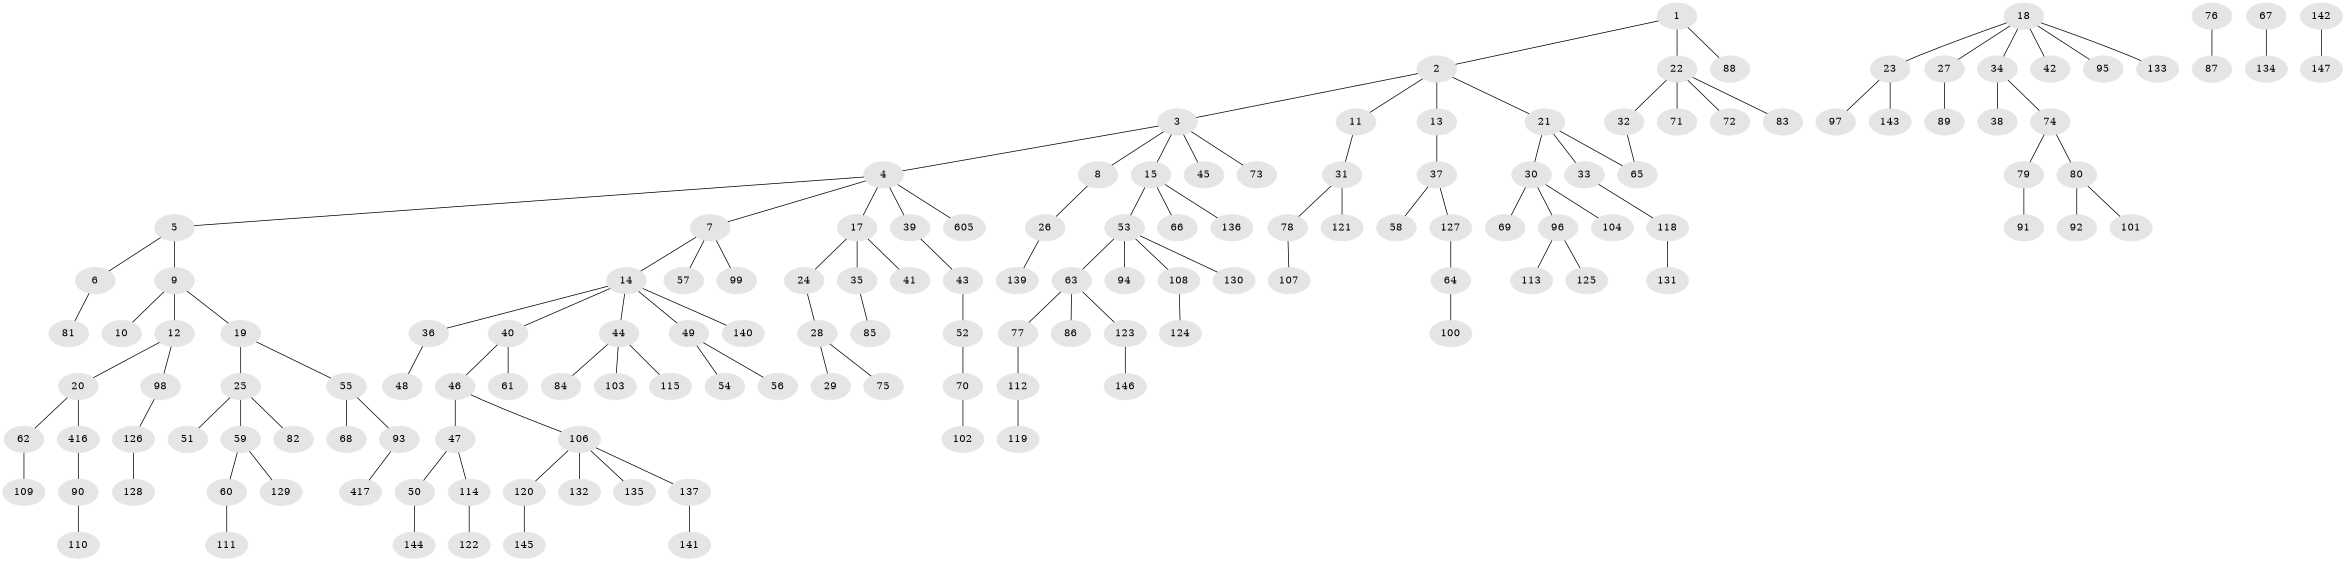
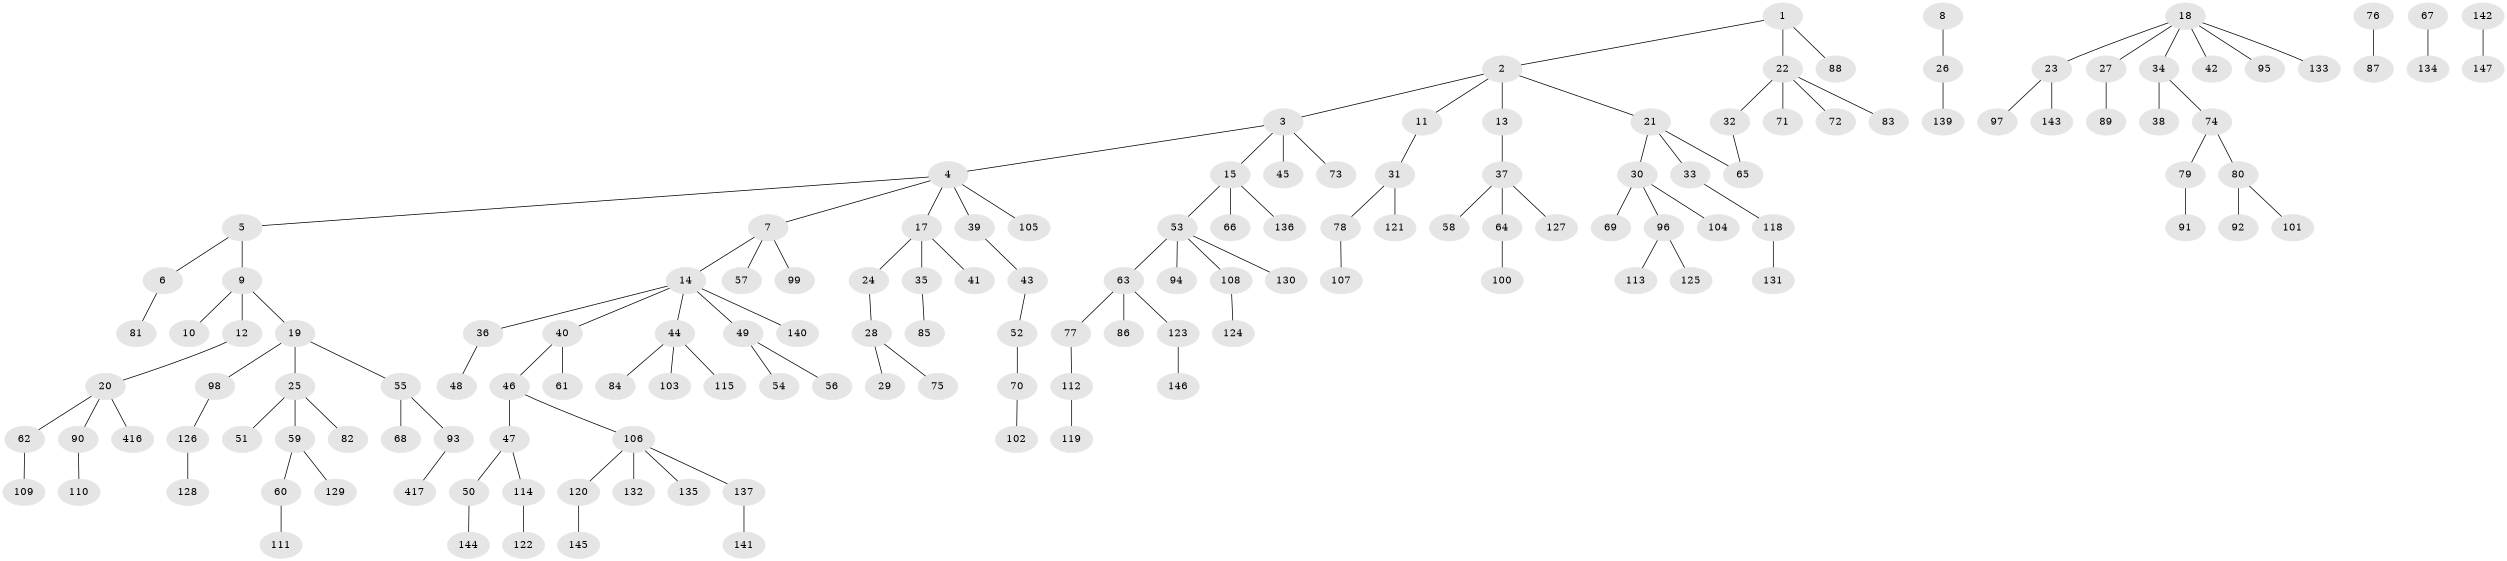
edge "3" -- "8": removed
node "605": label "605" -> "105"
edge "127" -- "64": now "37" -- "64"
edge "12" -- "98": now "19" -- "98"
edge "416" -- "90": now "20" -- "90"
